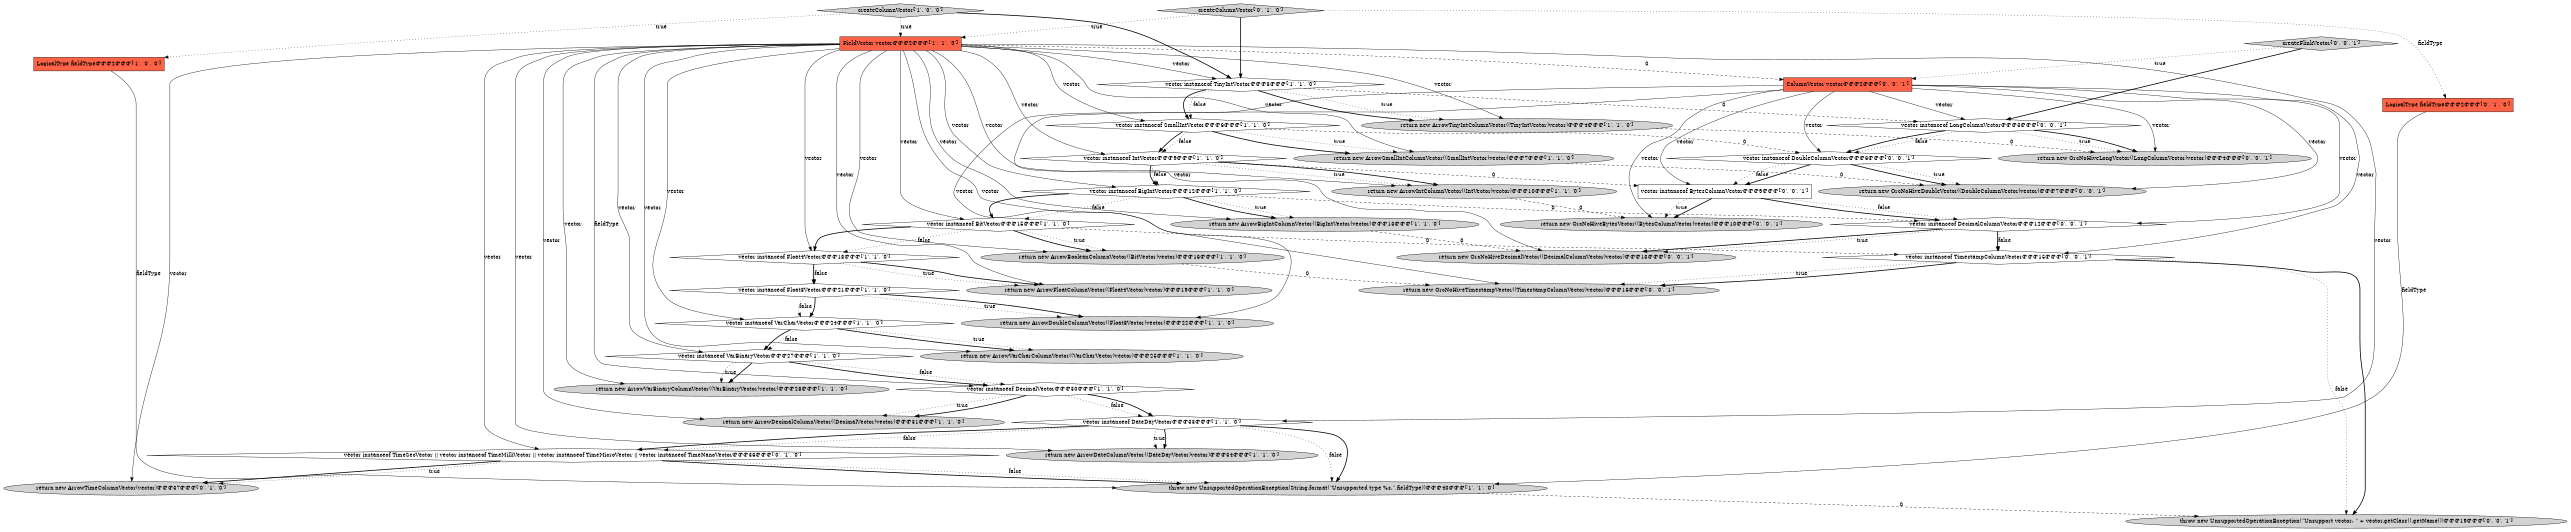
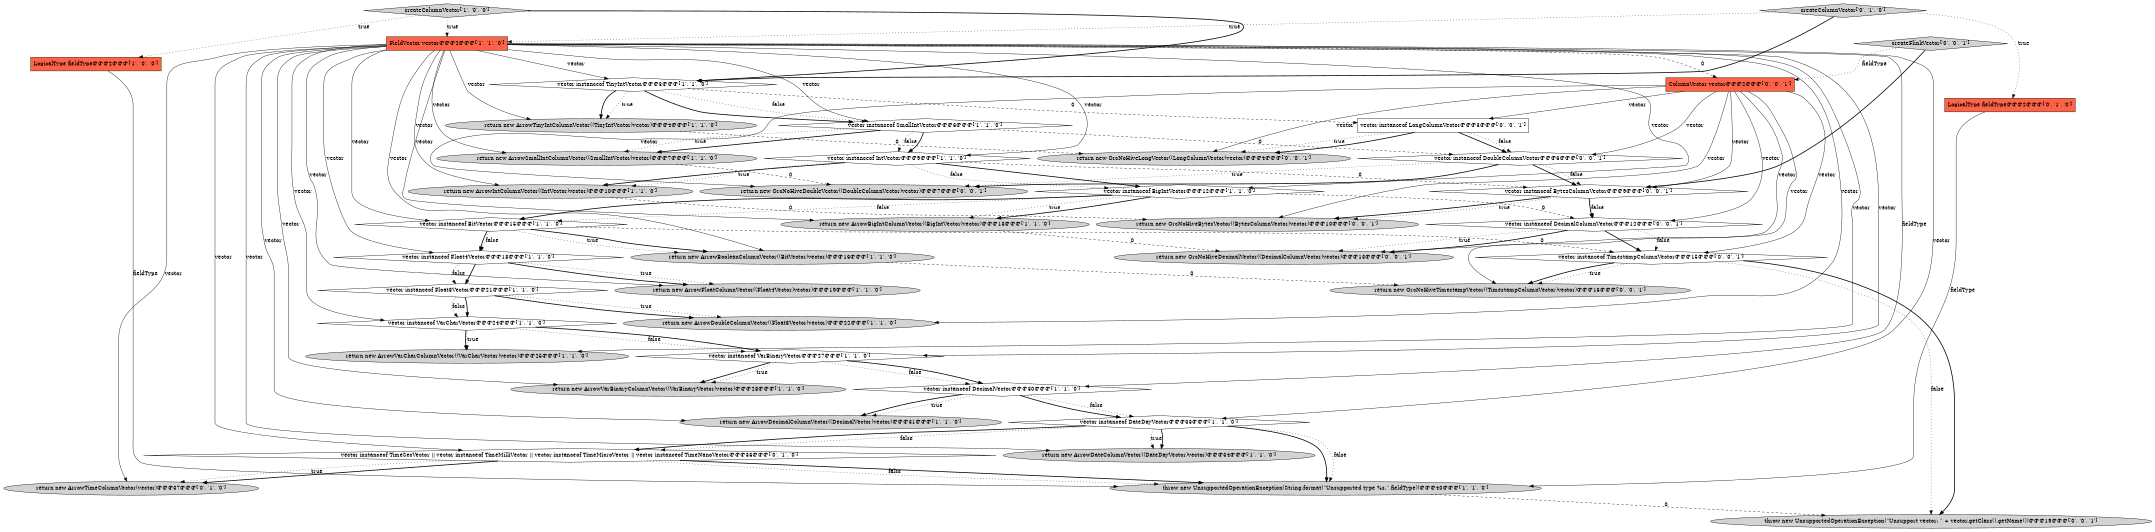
edge "createColumnVector['0', '1', '0']" -> "LogicalType fieldType@@@2@@@['0', '1', '0']": label "fieldType" -> "true"
edge "createFlinkVector['0', '0', '1']" -> "ColumnVector vector@@@2@@@['0', '0', '1']": label "true" -> "fieldType"
edge "createFlinkVector['0', '0', '1']" -> "vector instanceof LongColumnVector@@@3@@@['0', '0', '1']": now "createFlinkVector['0', '0', '1']" -> "vector instanceof BytesColumnVector@@@9@@@['0', '0', '1']"
node "vector instanceof LongColumnVector@@@3@@@['0', '0', '1']": shape diamond -> box
node "vector instanceof BytesColumnVector@@@9@@@['0', '0', '1']": shape box -> diamond
